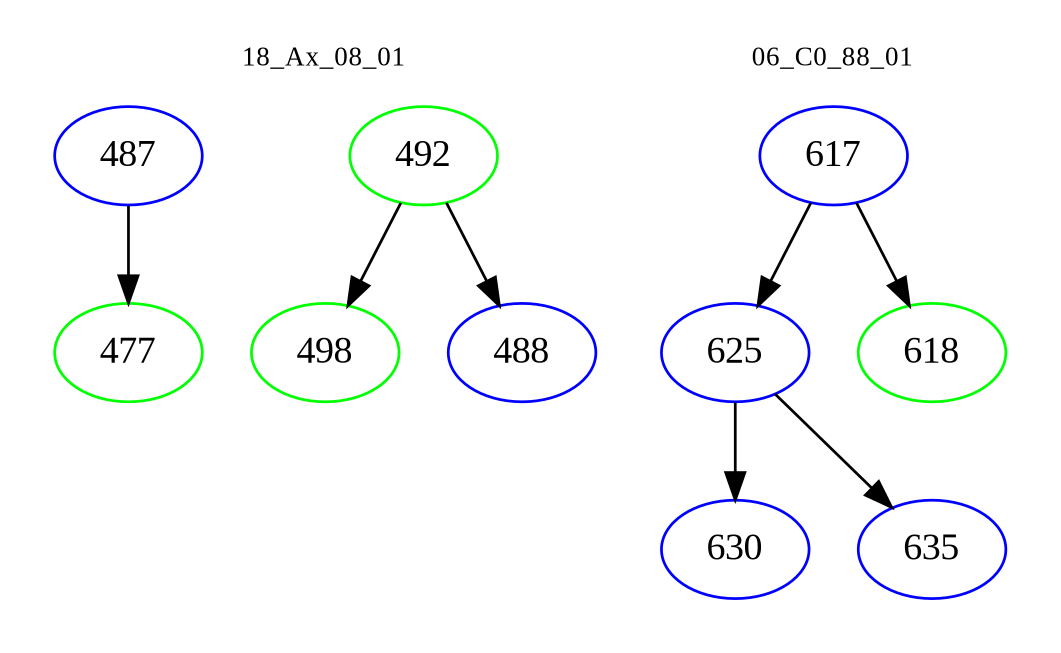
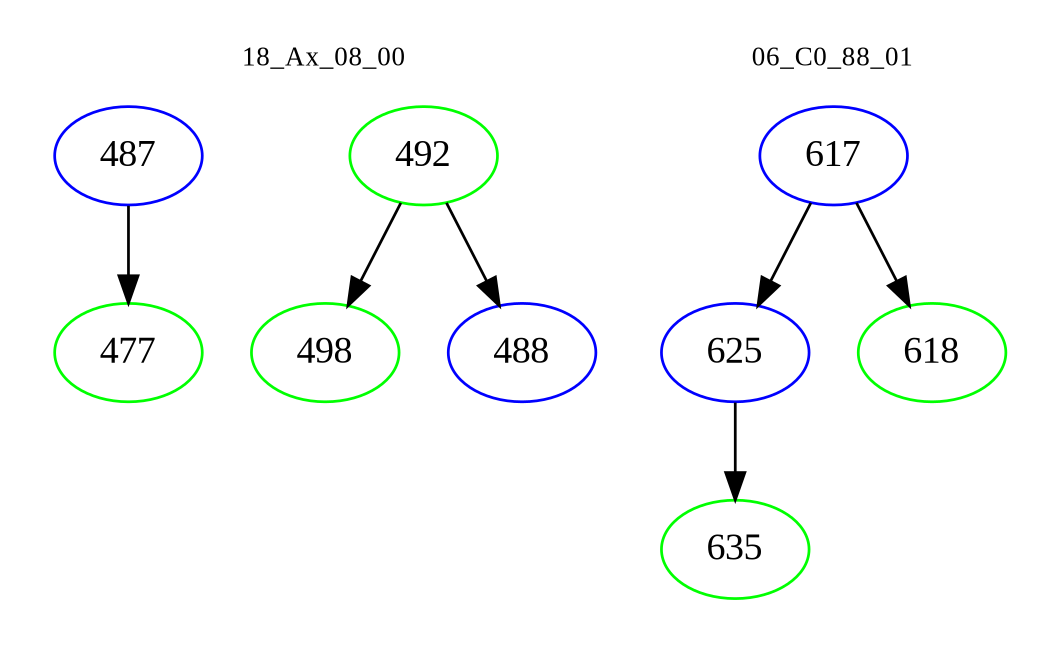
cluster "18_Ax_08_01": label "18_Ax_08_01" -> "18_Ax_08_00"
node "630": removed
node "635": color blue -> green
